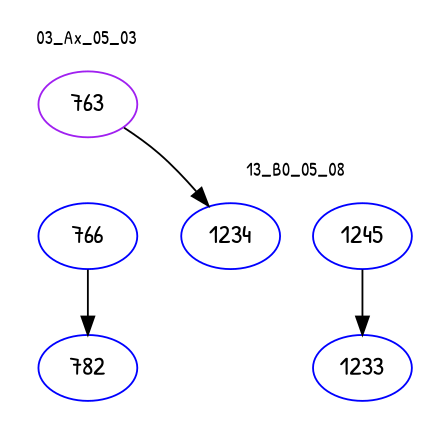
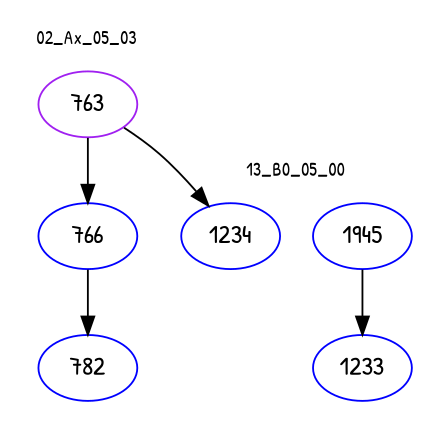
cluster "03_Ax_05_03": label "03_Ax_05_03" -> "02_Ax_05_03"
edge "763" -> "766": added
cluster "13_B0_05_08": label "13_B0_05_08" -> "13_B0_05_00"
node "1245": label "1245" -> "1945"
